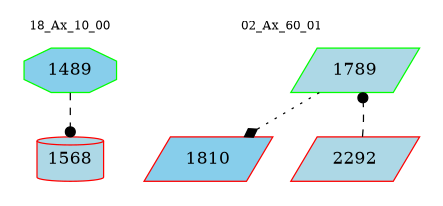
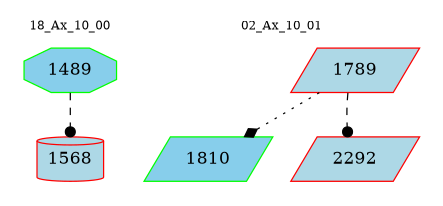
cluster "02_Ax_60_01": label "02_Ax_60_01" -> "02_Ax_10_01"
node "1789": color green -> red
edge "2292" -> "1789": reversed
node "1810": color red -> green
